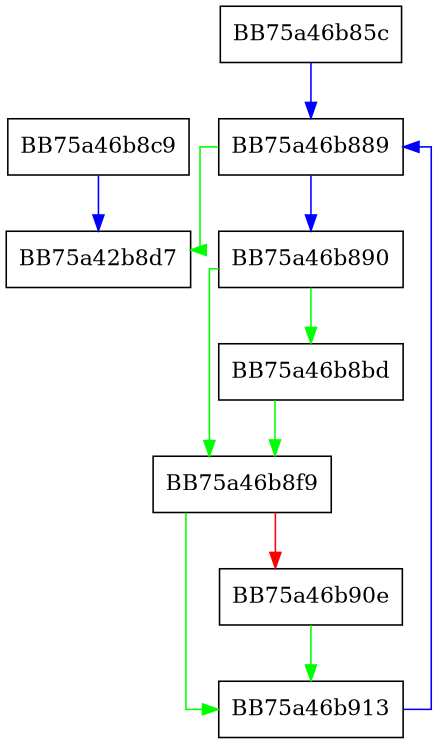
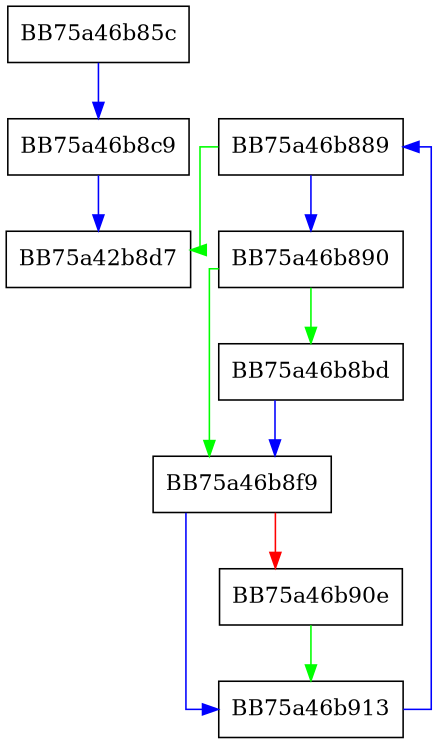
edge "BB75a46b85c" -> "BB75a46b889": now "BB75a46b85c" -> "BB75a46b8c9"
edge "BB75a46b8bd" -> "BB75a46b8f9": color green -> blue
edge "BB75a46b8f9" -> "BB75a46b913": color green -> blue
